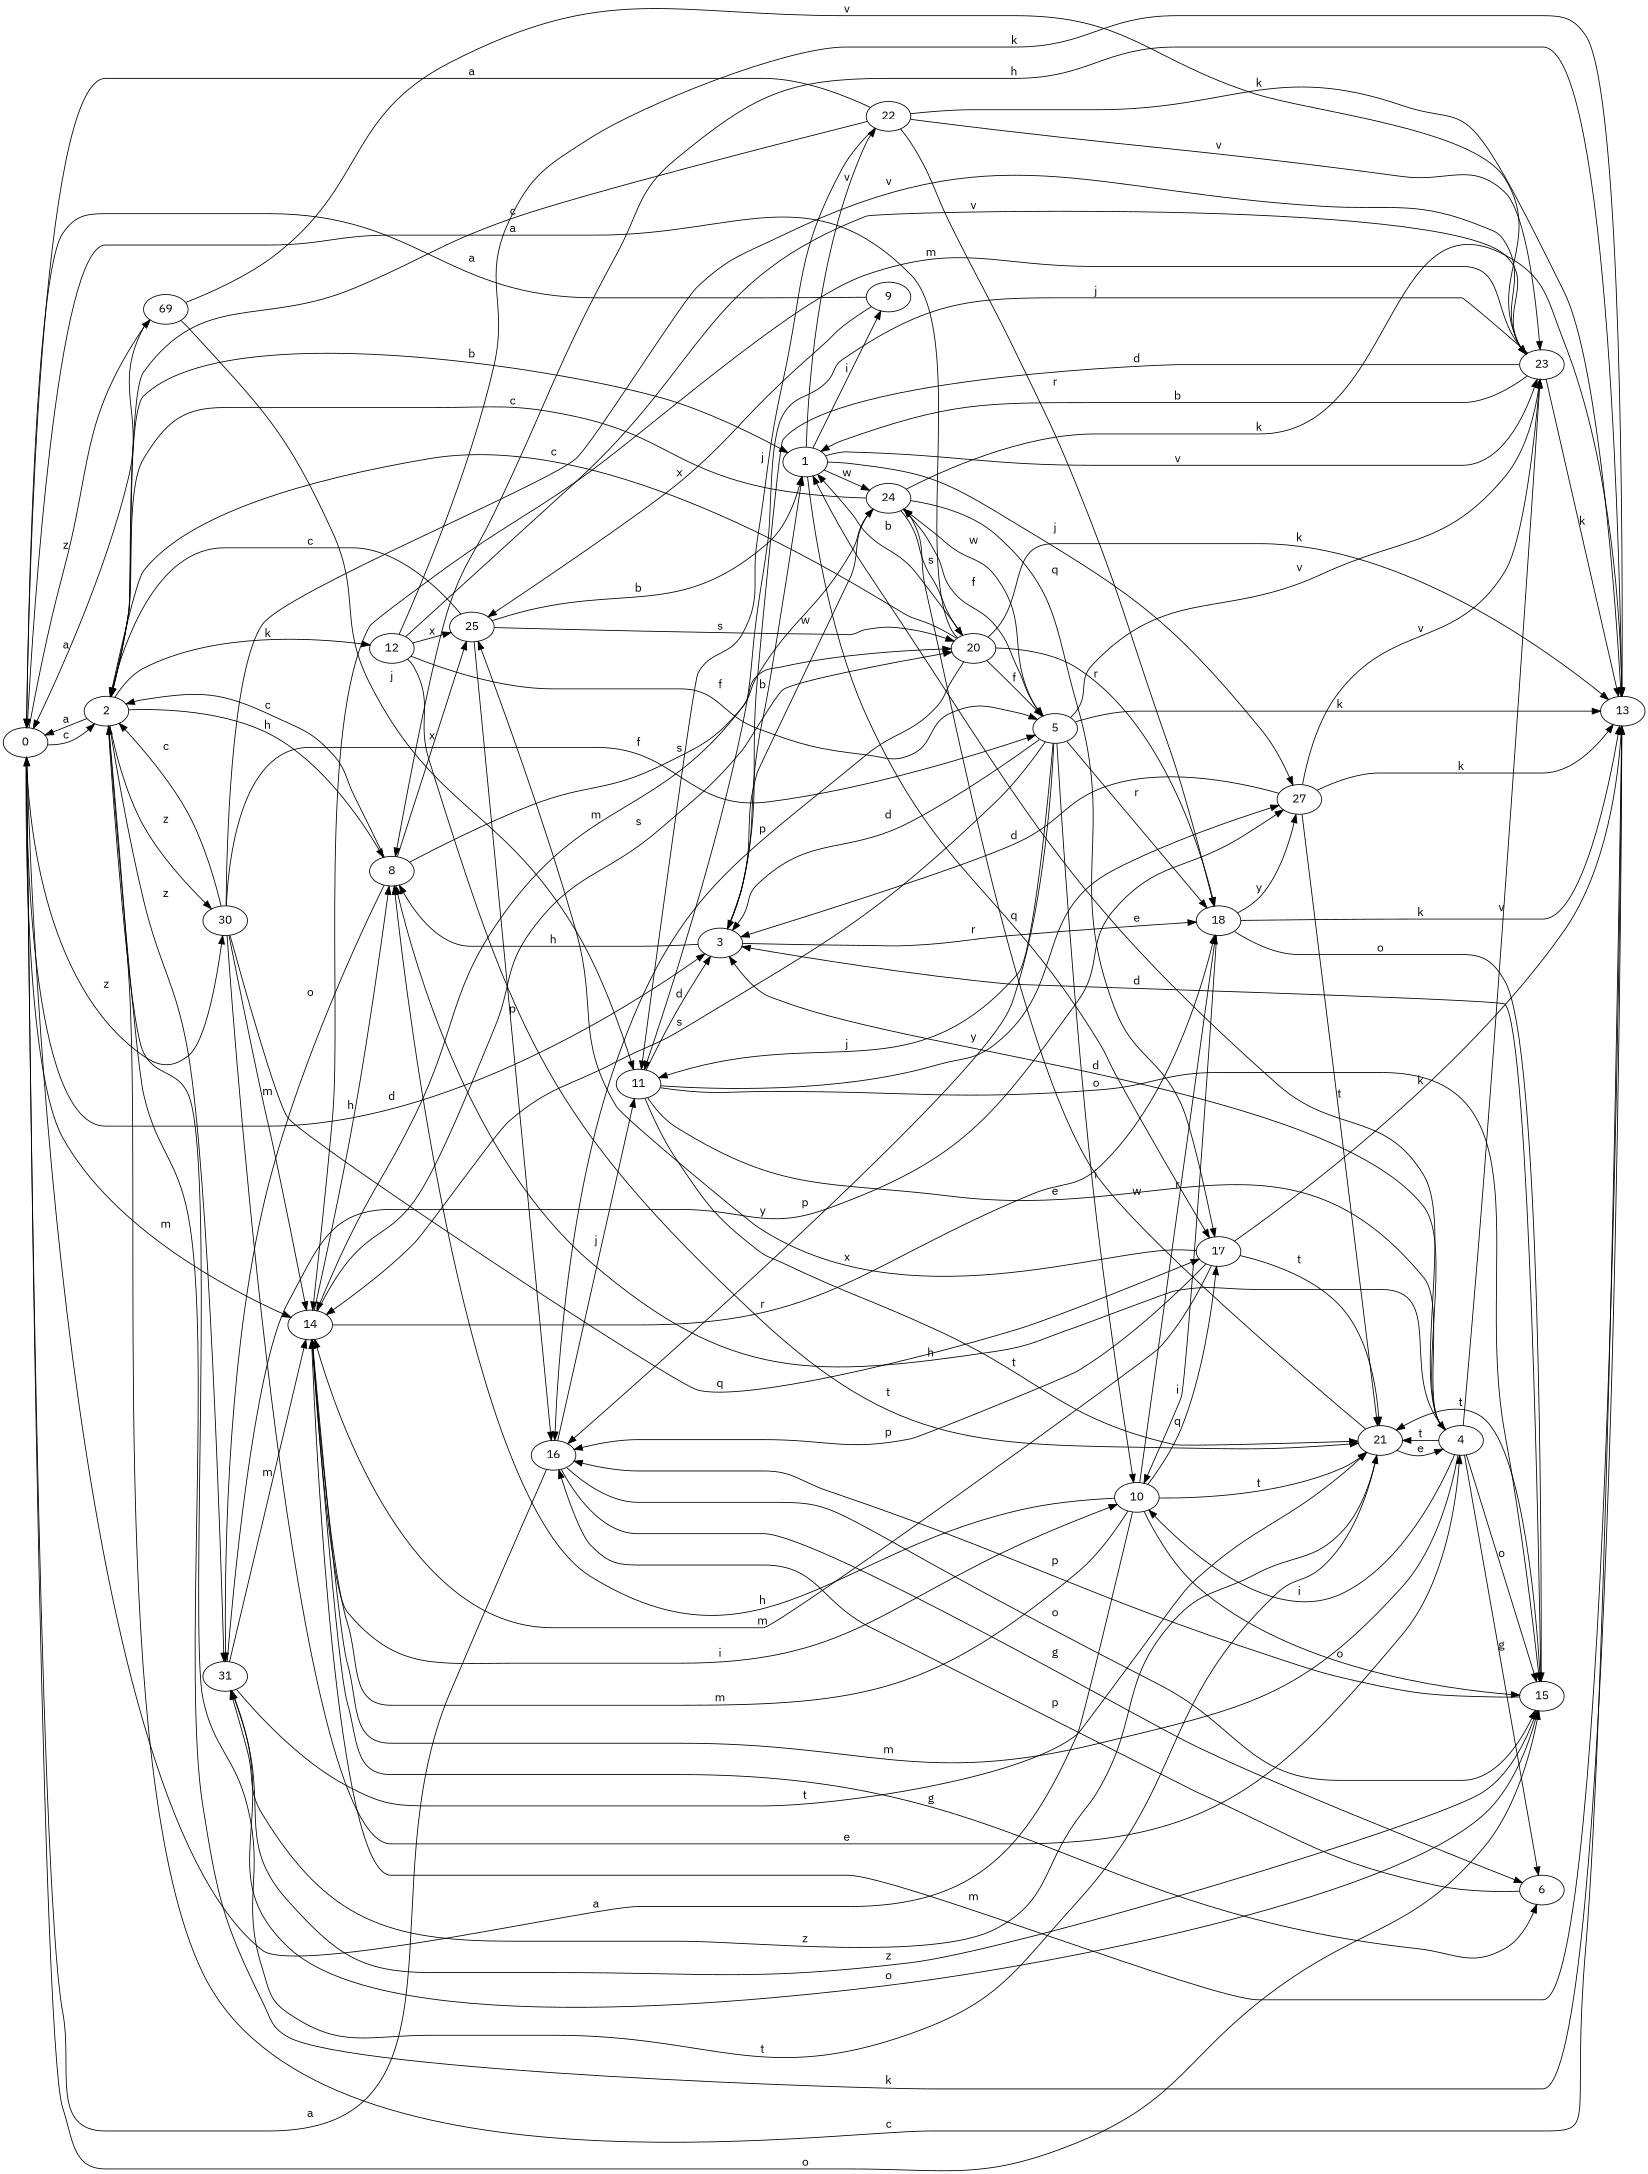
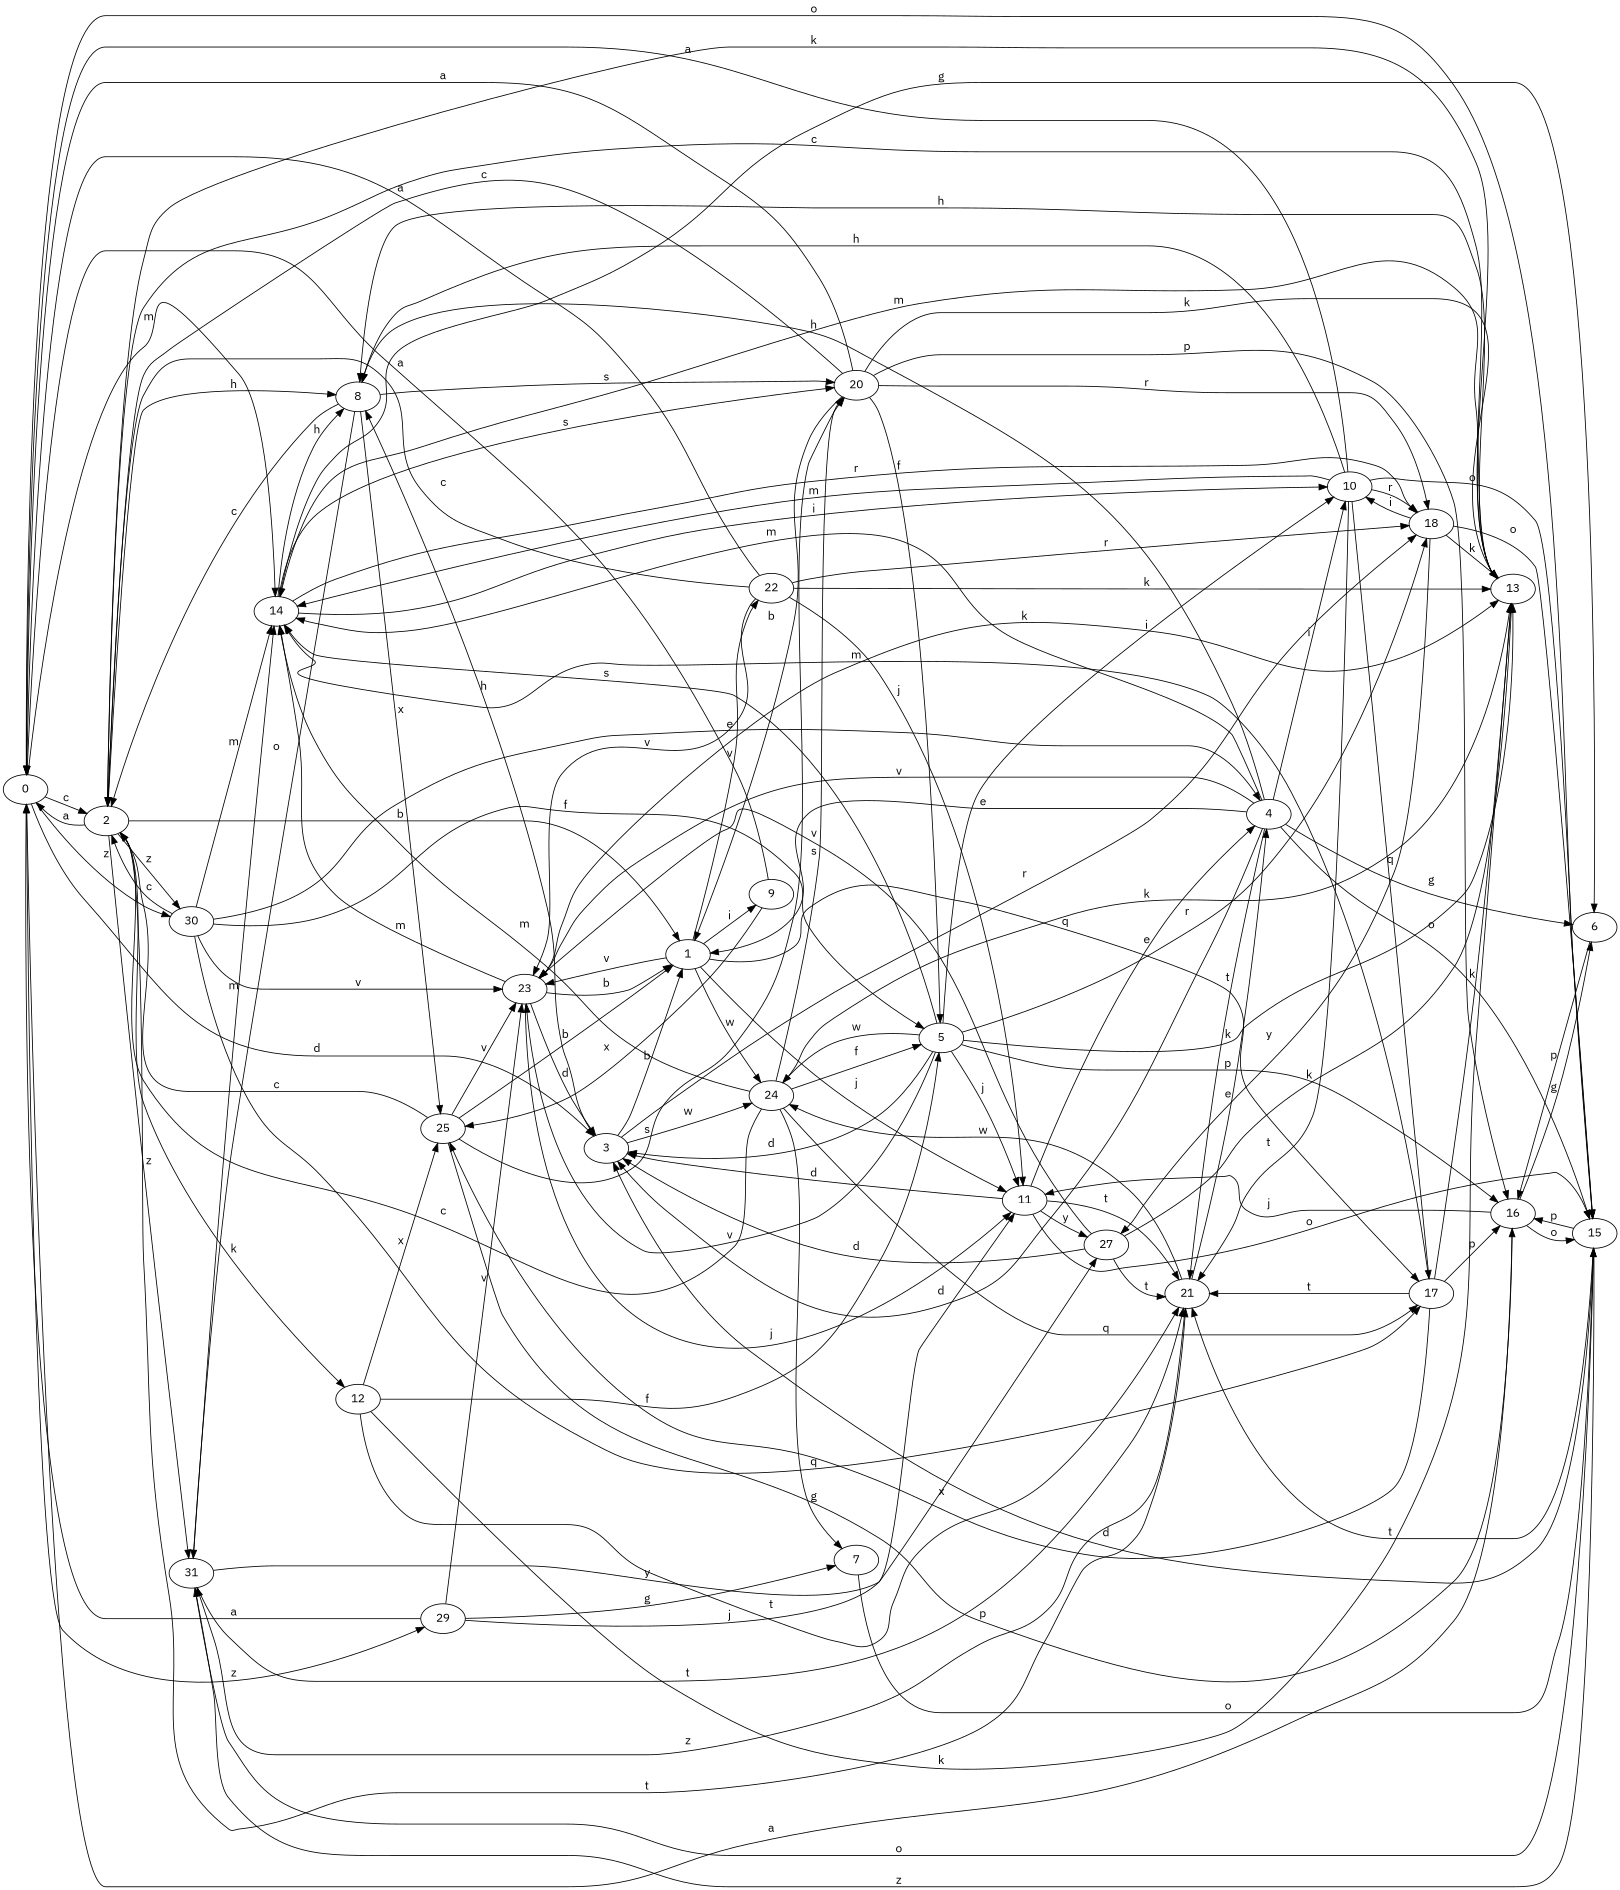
edge "12" -> "23": now "25" -> "23"
node "69": label "69" -> "29"
edge "1" -> "27": now "1" -> "11"
node "7": added
